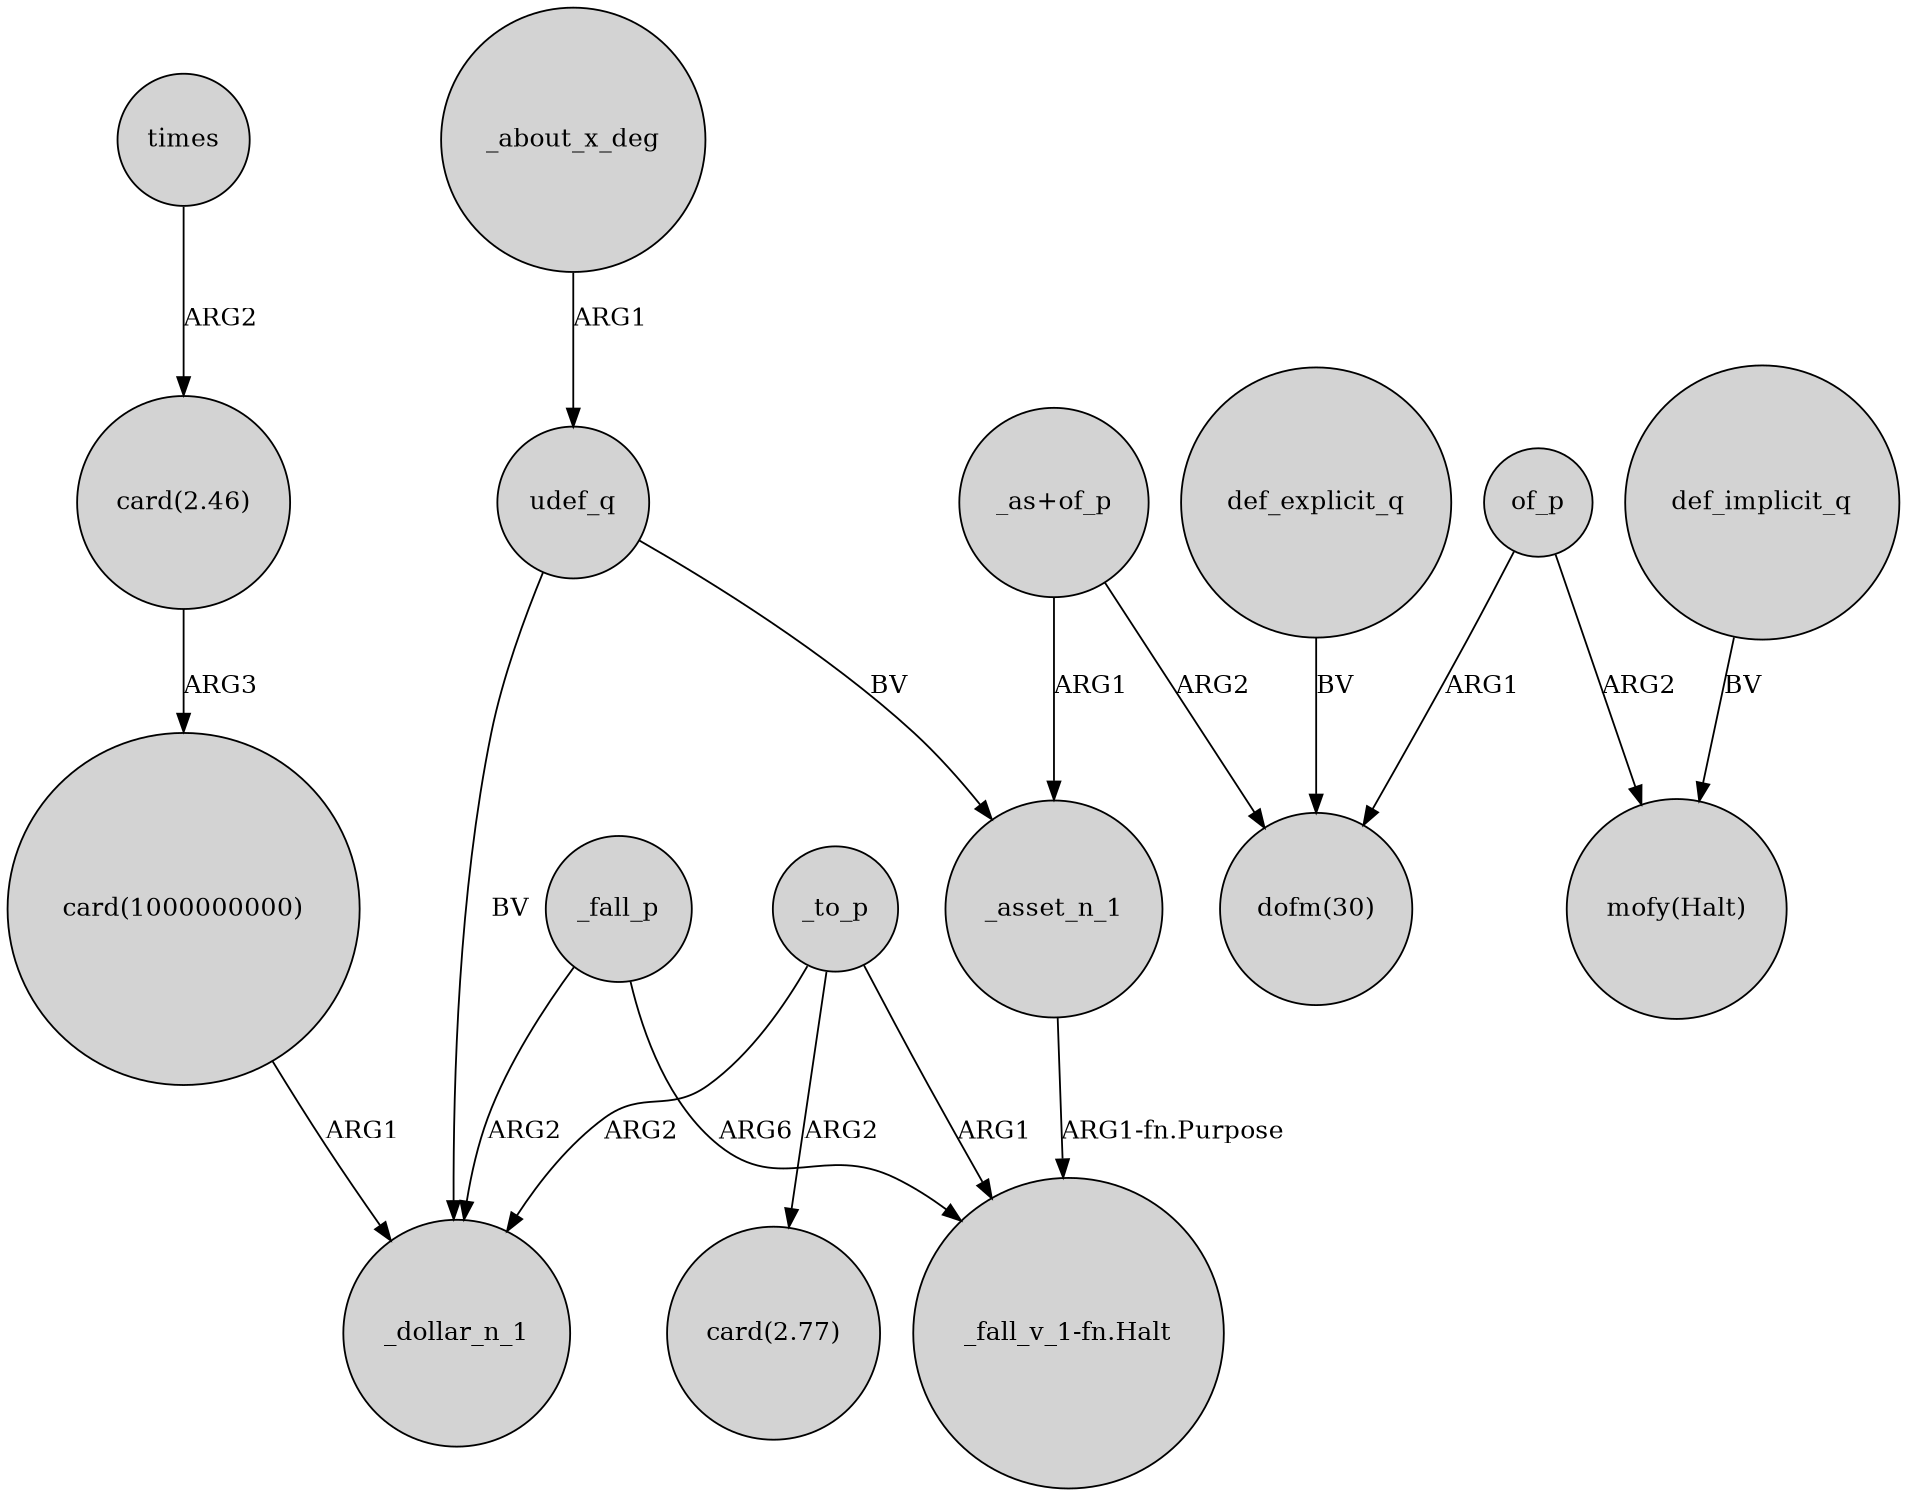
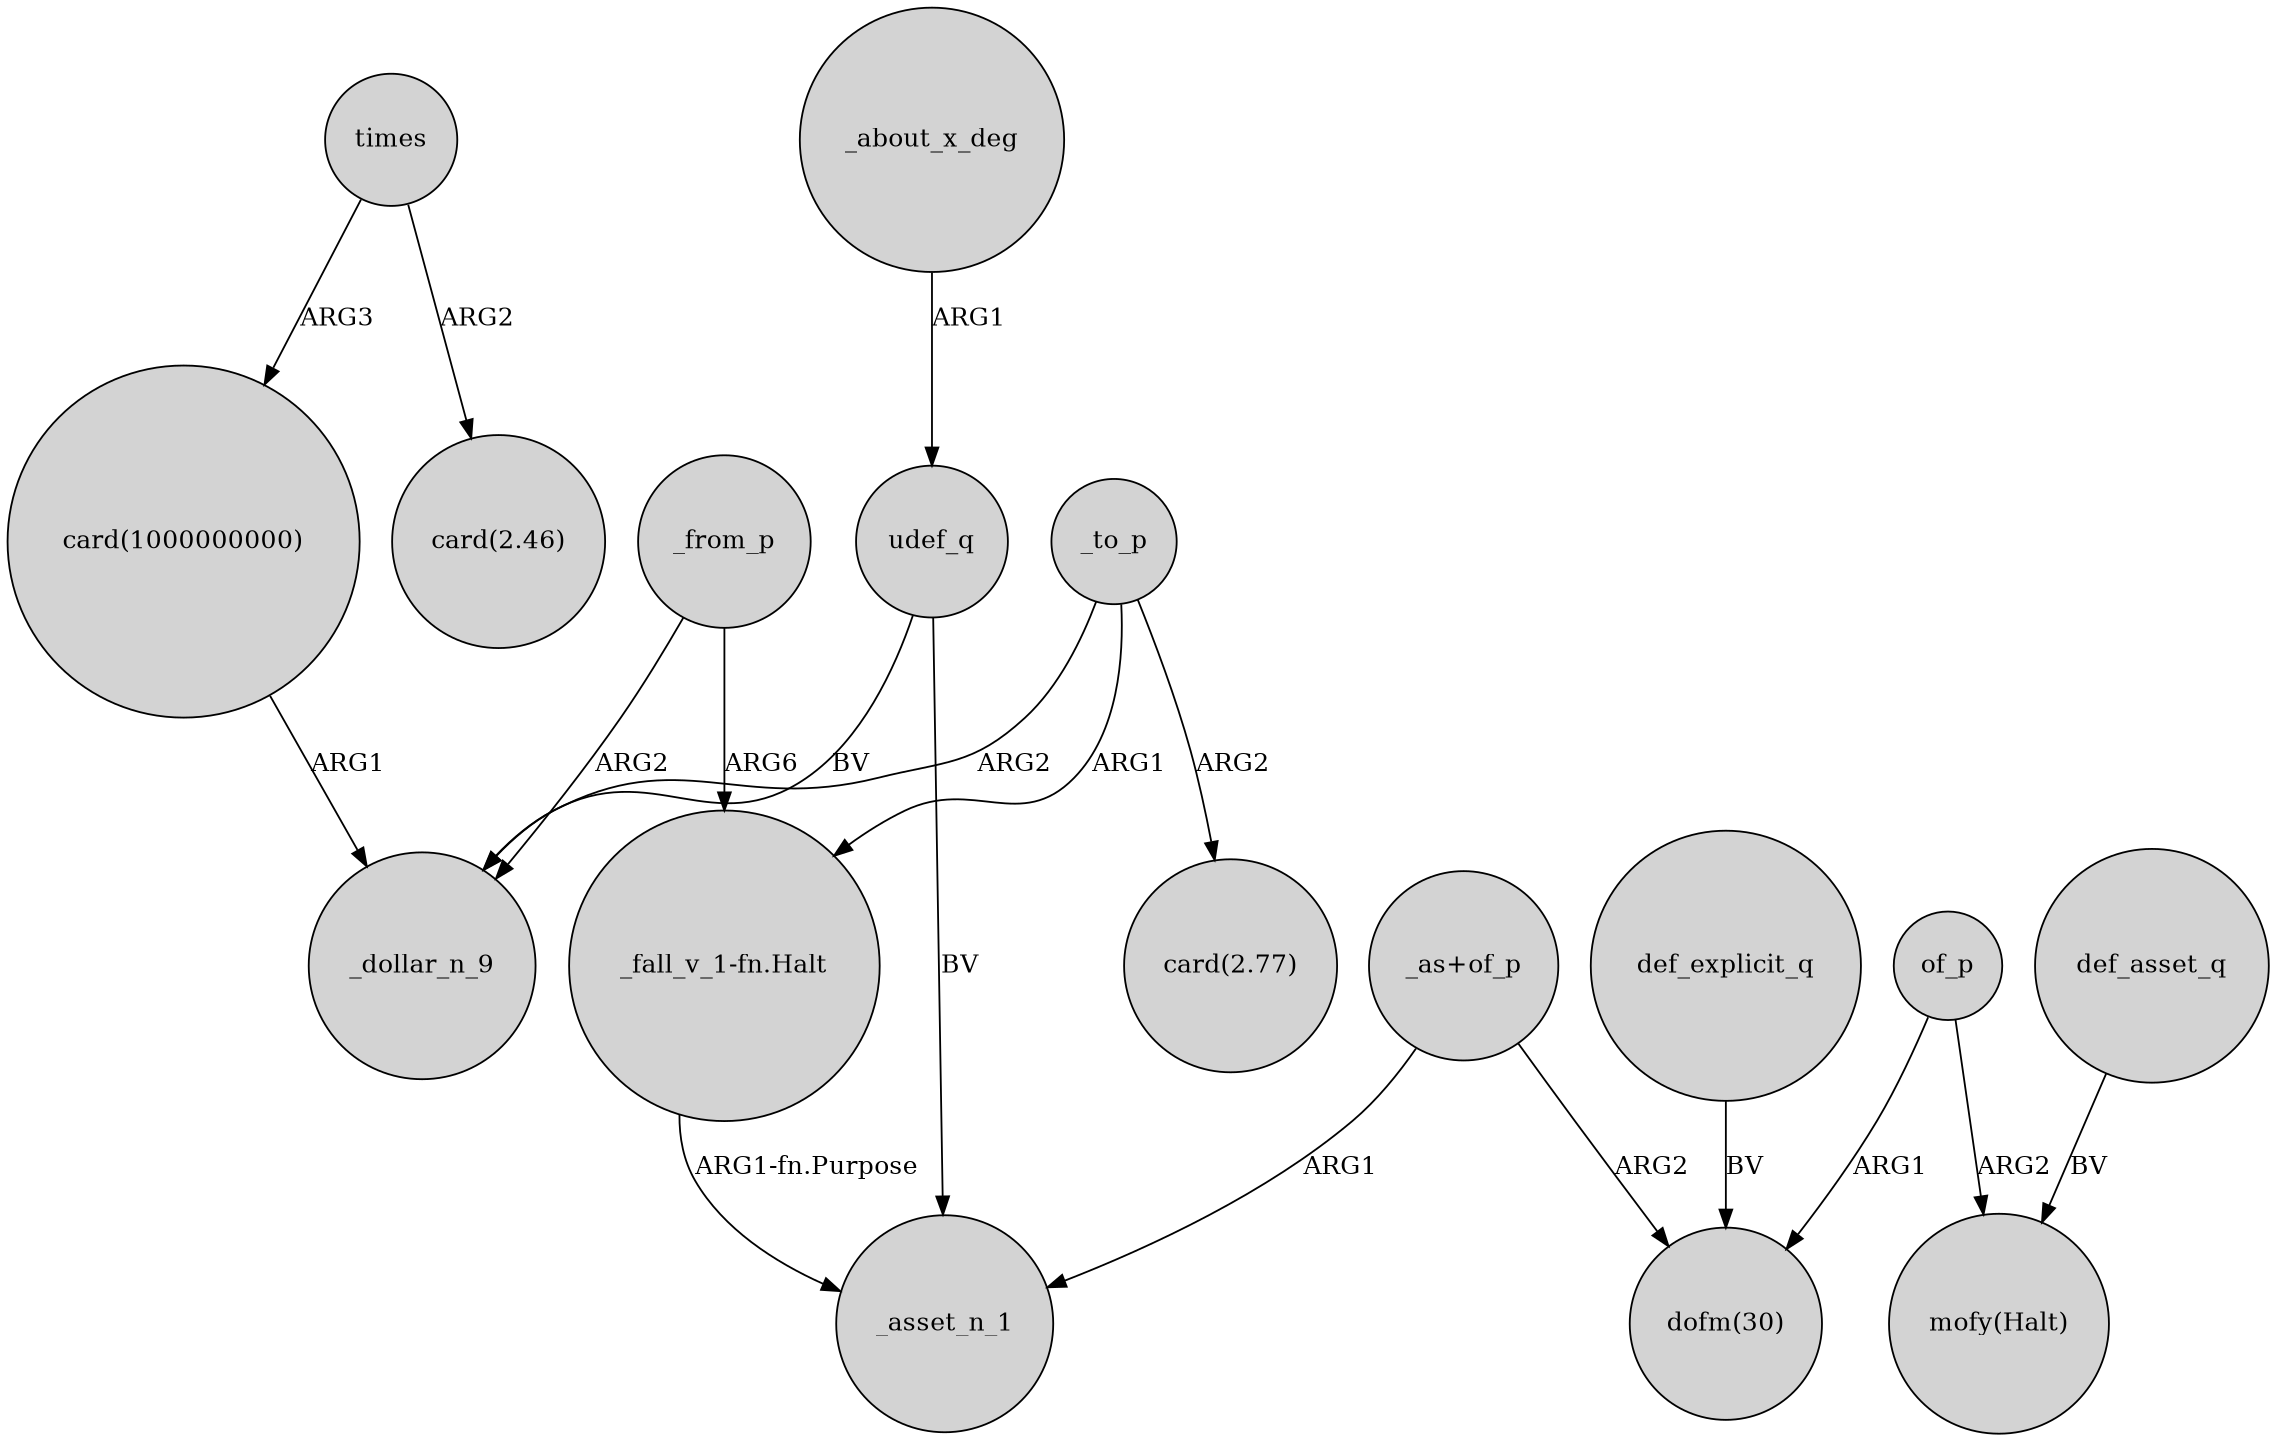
node "def_implicit_q": label "def_implicit_q" -> "def_asset_q"
edge "card(2.46)" -> "card(1000000000)": now "times" -> "card(1000000000)"
node "_fall_p": label "_fall_p" -> "_from_p"
edge "_asset_n_1" -> "_fall_v_1-fn.Halt": reversed
node "_dollar_n_1": label "_dollar_n_1" -> "_dollar_n_9"
